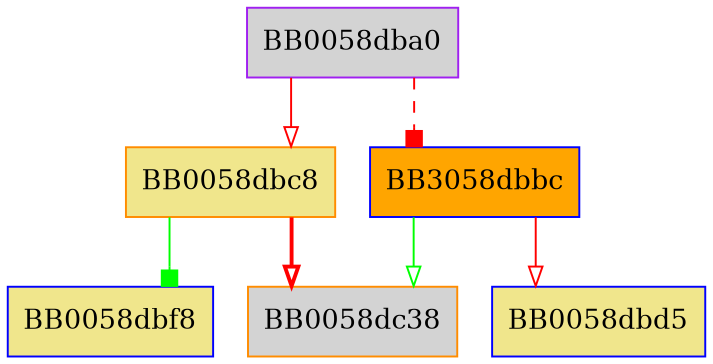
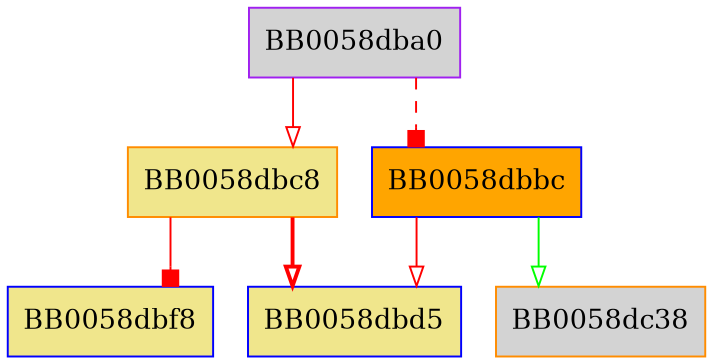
node "BB3058dbbc": label "BB3058dbbc" -> "BB0058dbbc"
edge "BB0058dbc8" -> "BB0058dbf8": color green -> red
edge "BB0058dbc8" -> "BB0058dc38": now "BB0058dbc8" -> "BB0058dbd5"
